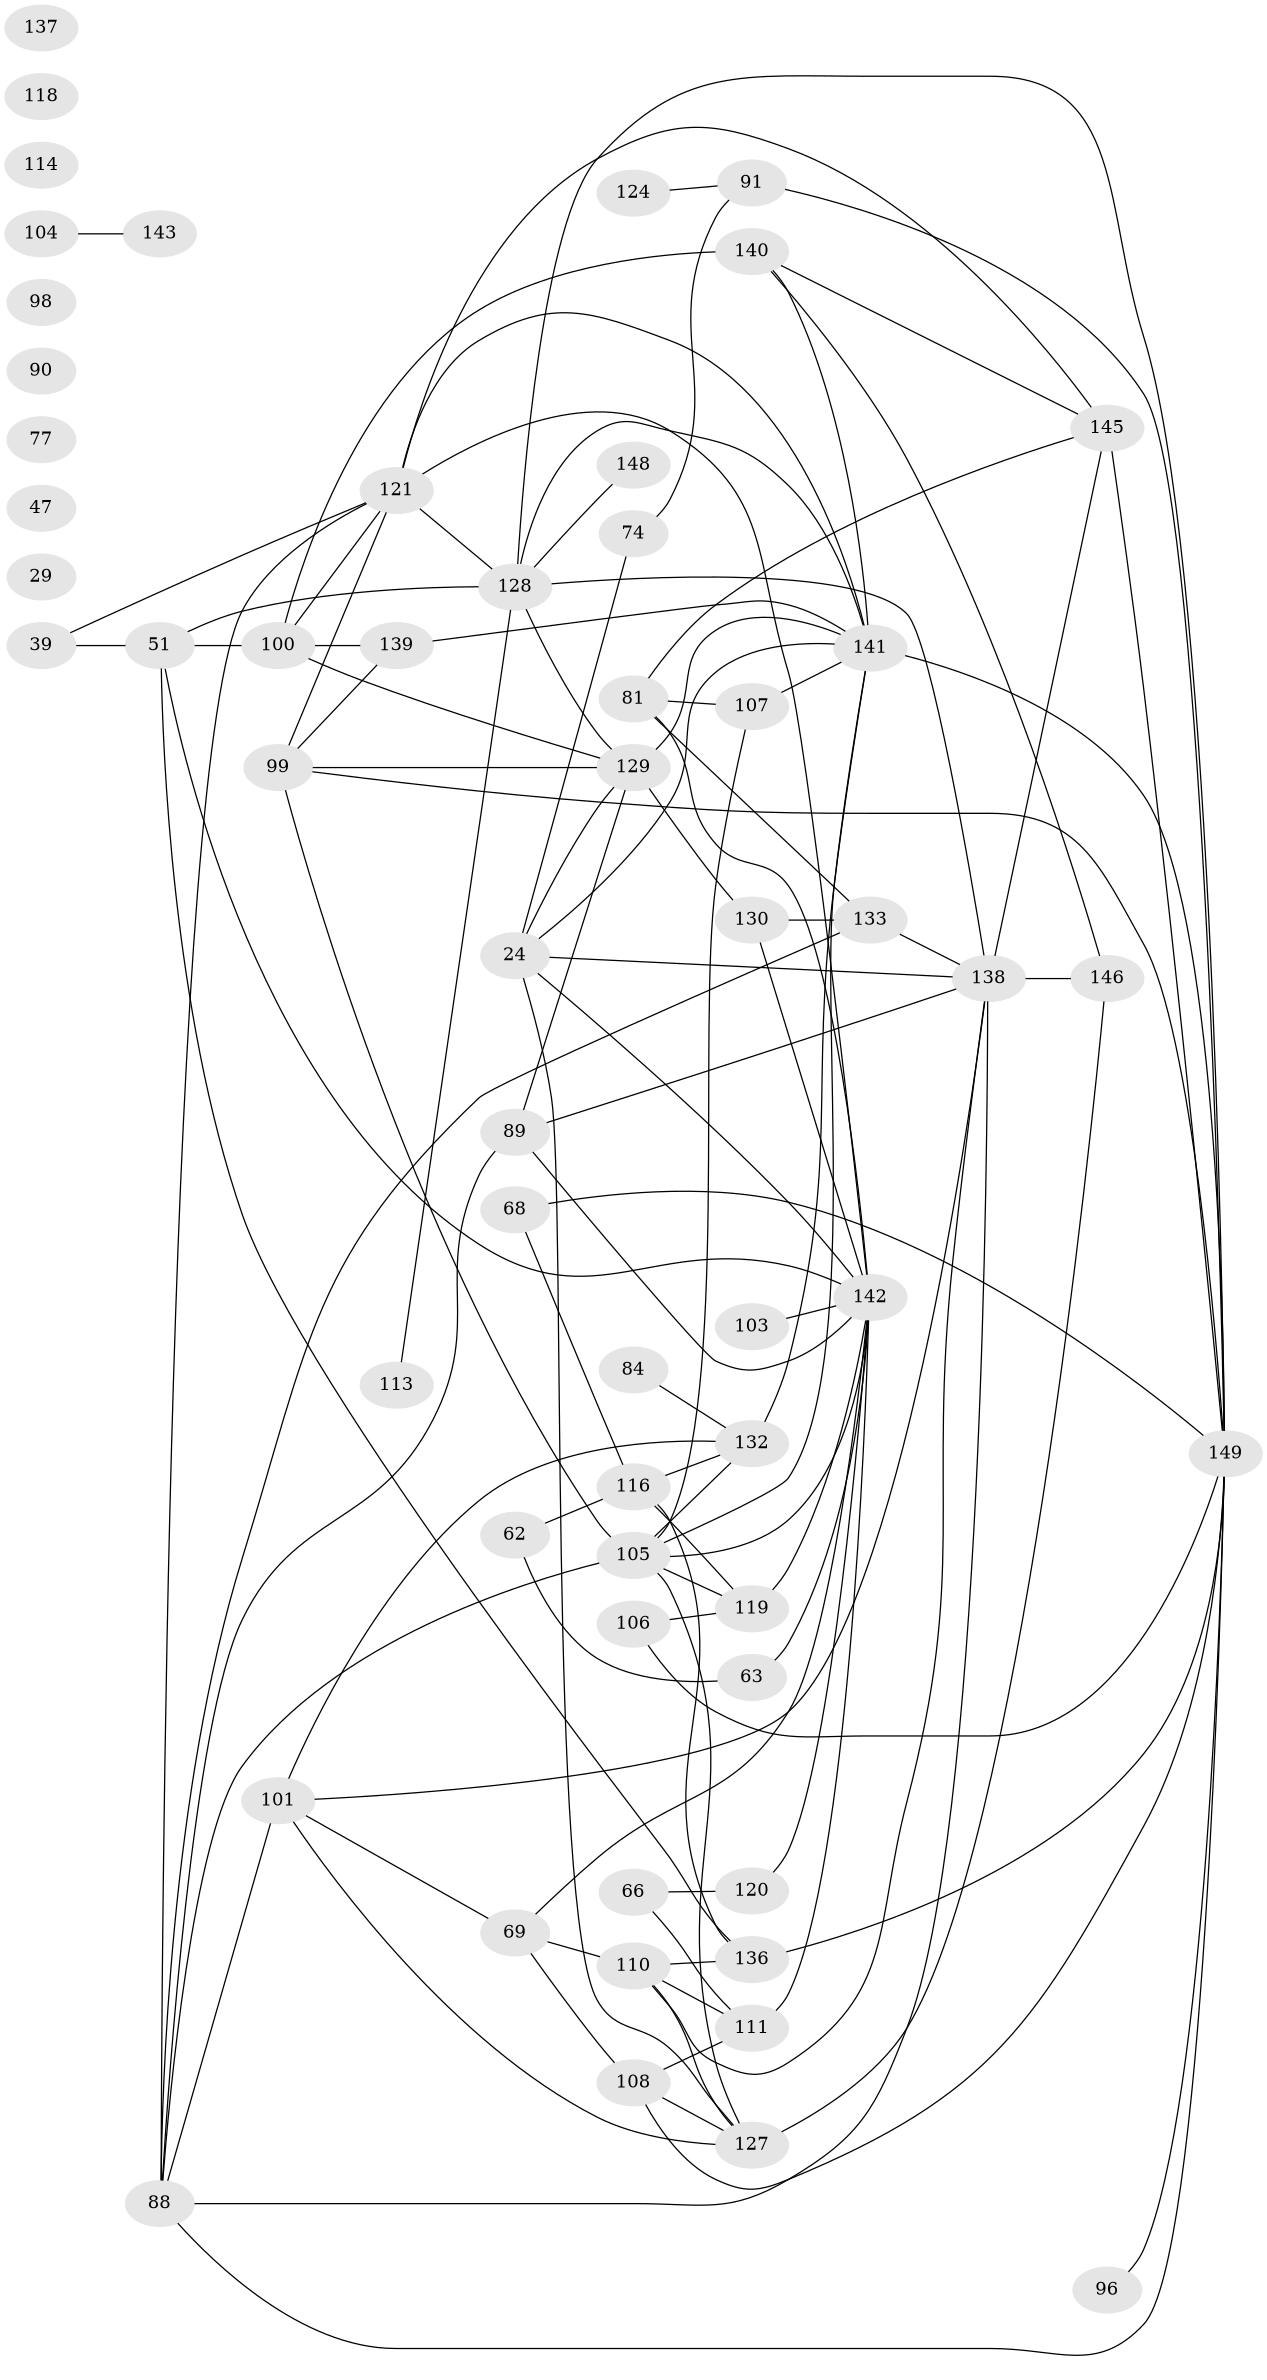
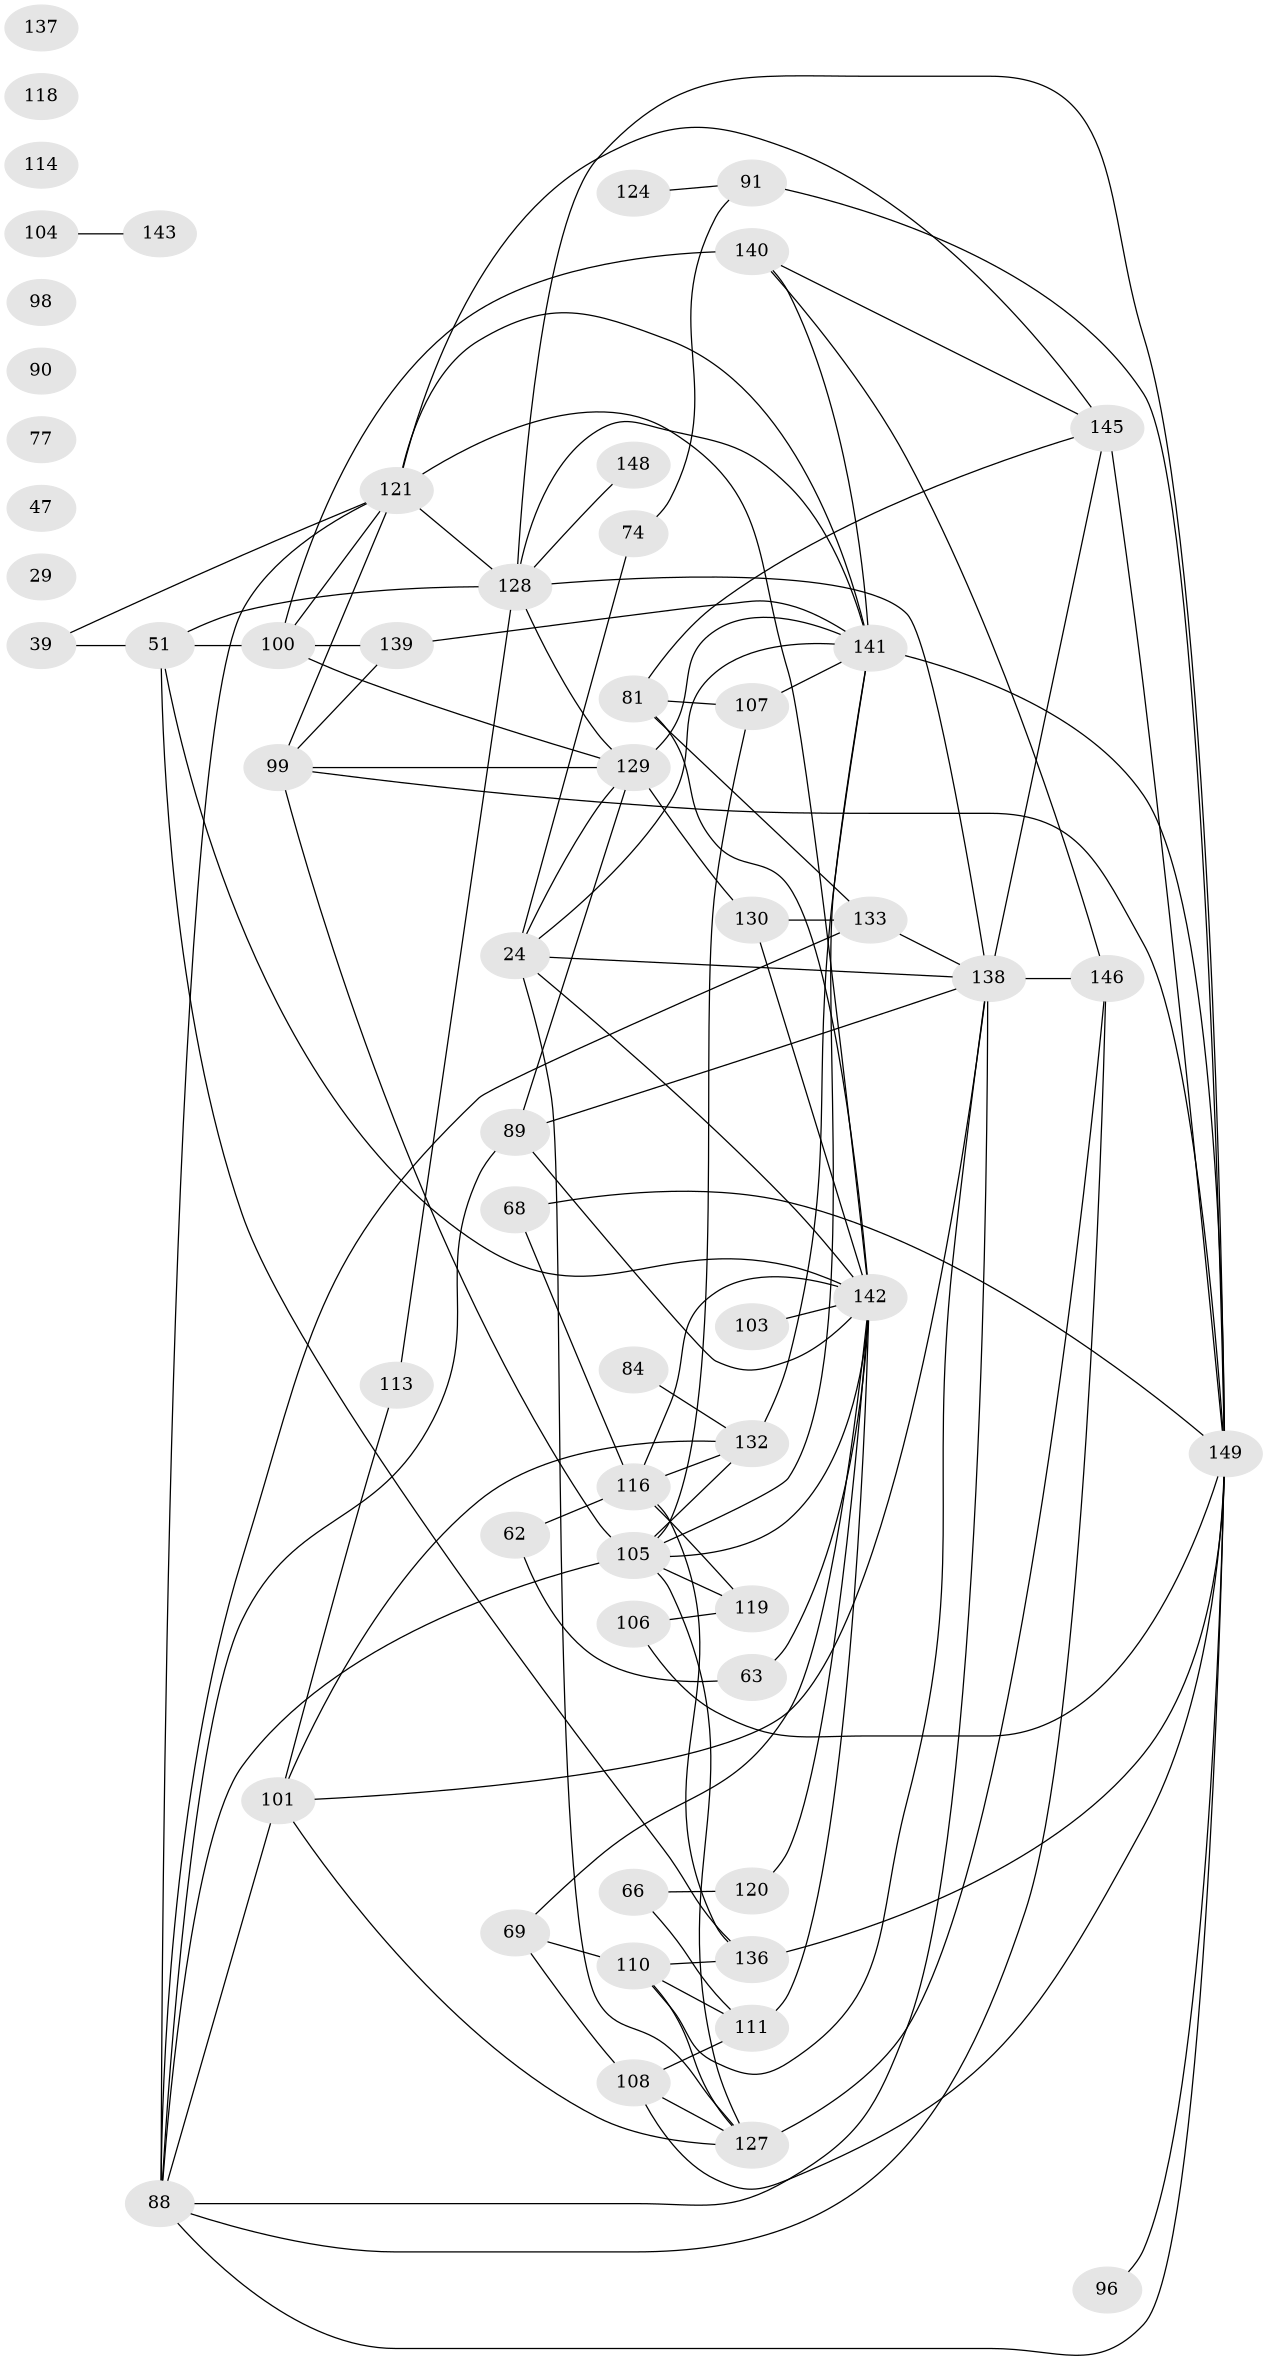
edge "142" -- "119": now "142" -- "116"
edge "101" -- "69": now "101" -- "113"
edge "146" -- "88": added
